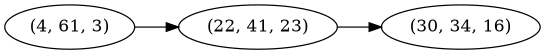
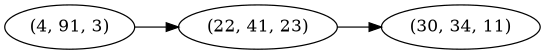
node "(4, 61, 3)": label "(4, 61, 3)" -> "(4, 91, 3)"
node "(30, 34, 16)": label "(30, 34, 16)" -> "(30, 34, 11)"
